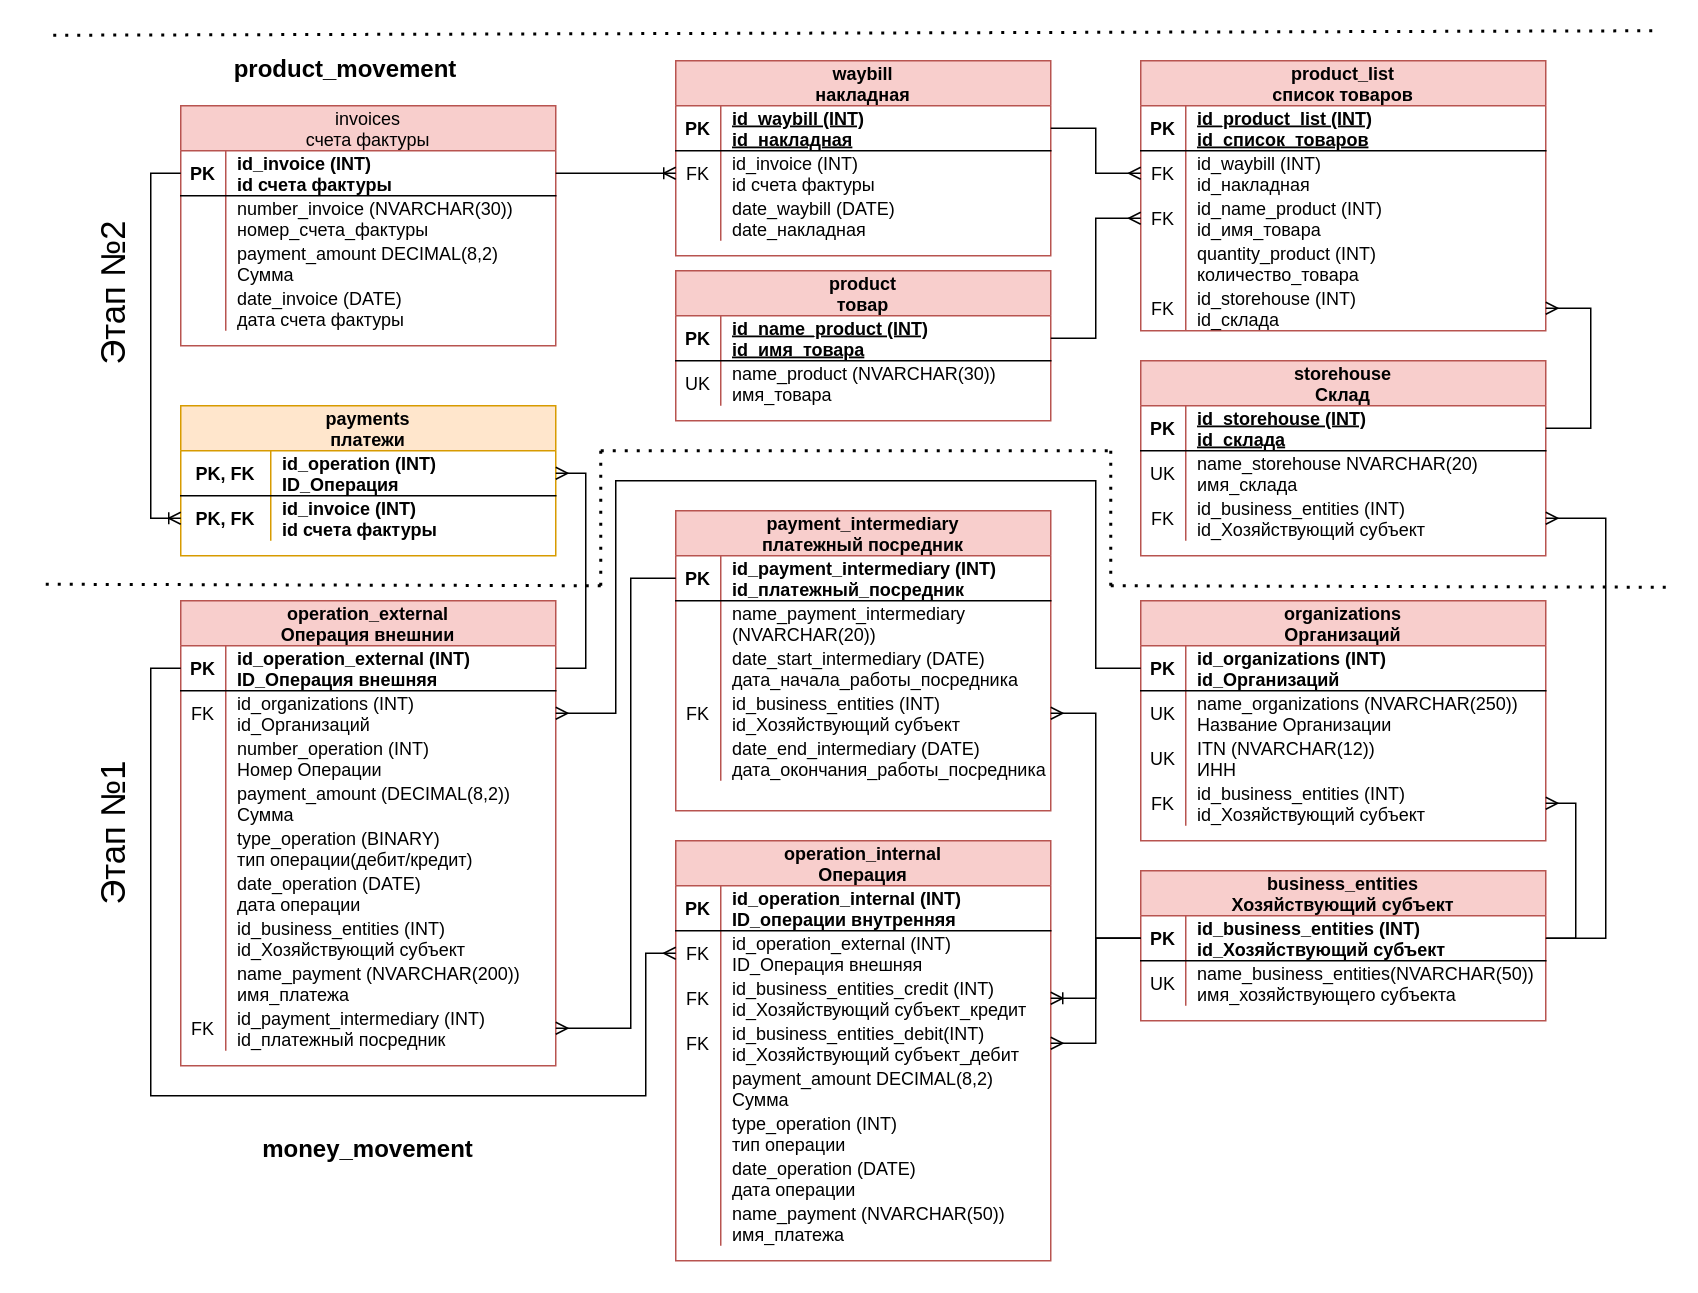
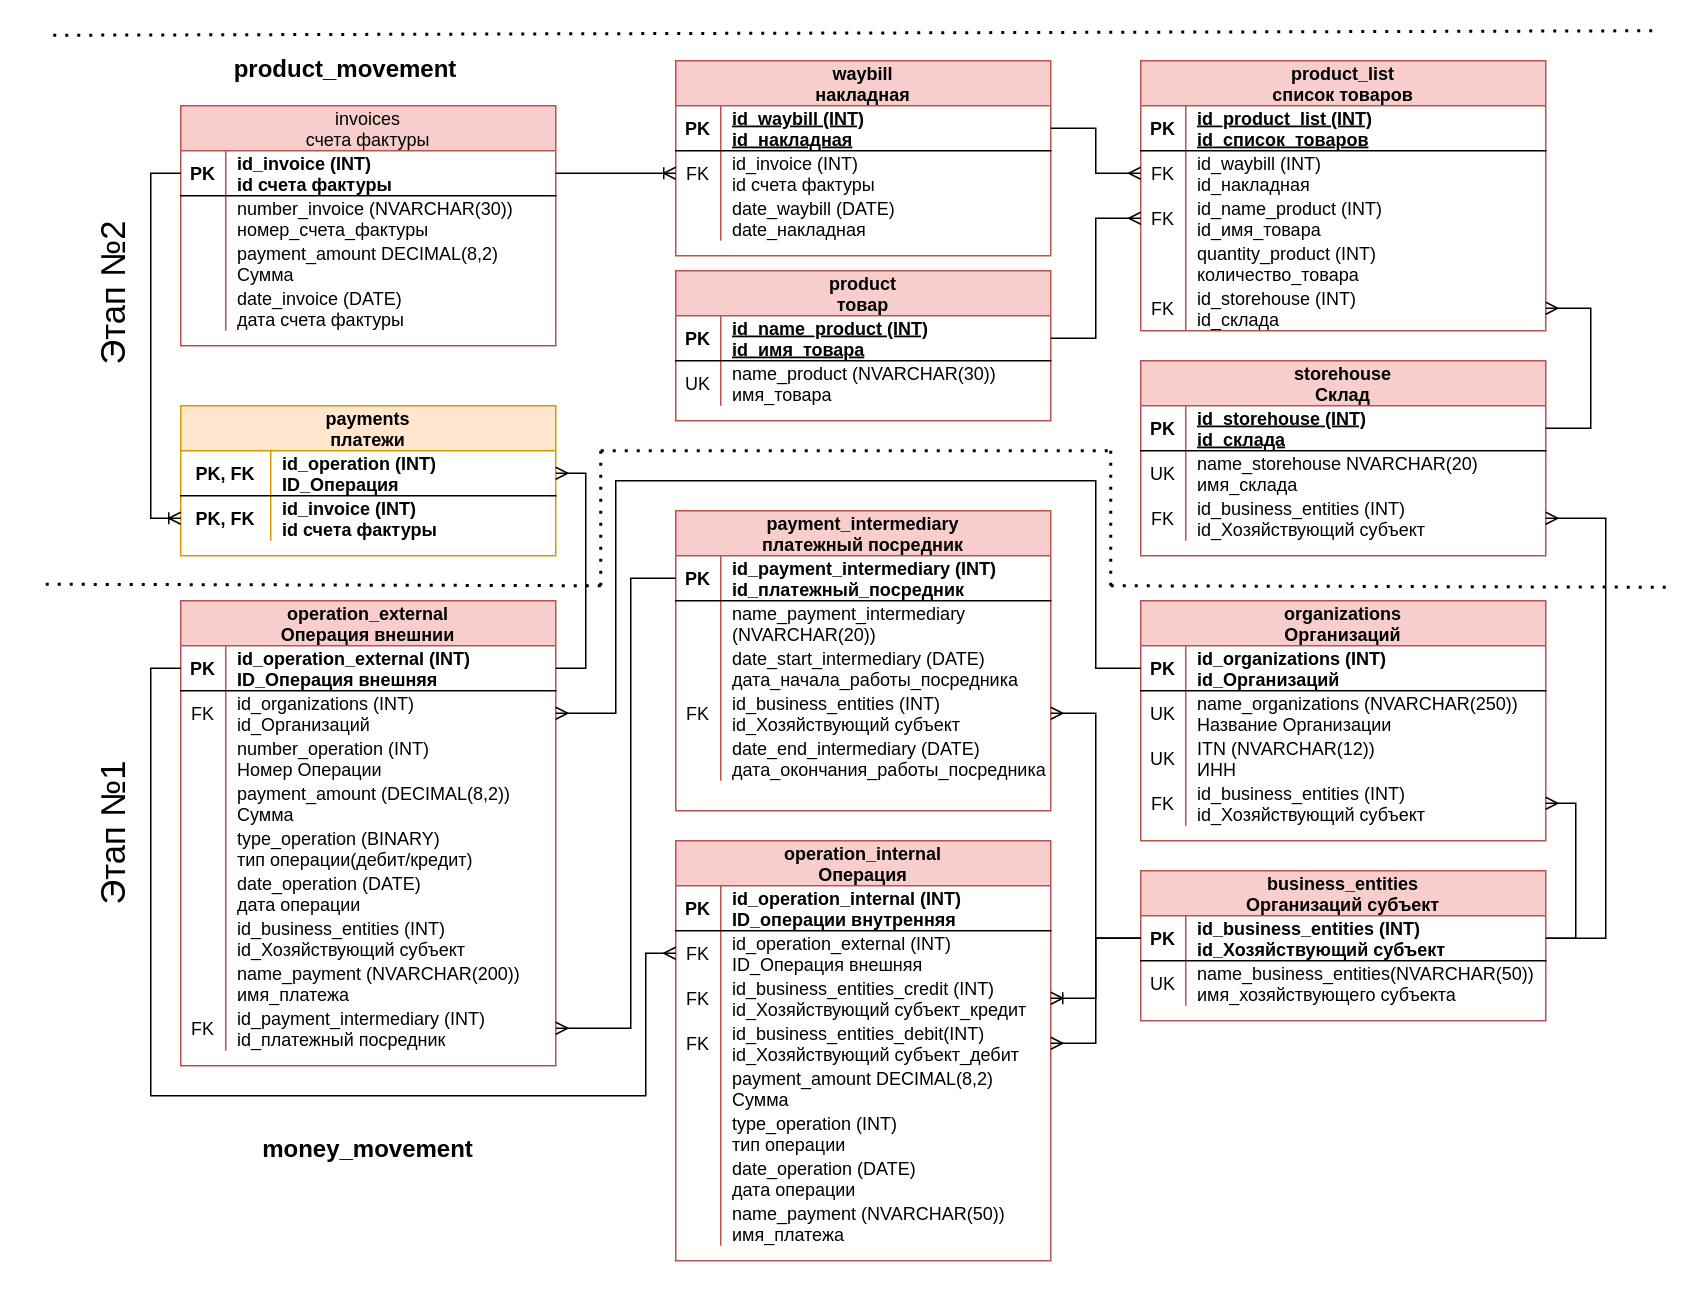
node "business_entities Хозяйствующий субъект": label "business_entities Хозяйствующий субъект" -> "business_entities Организаций субъект"
